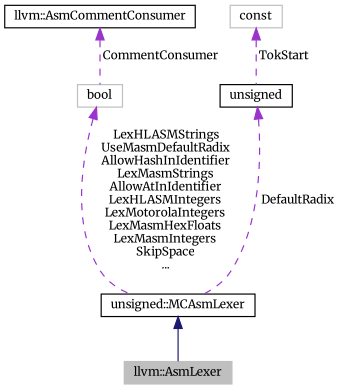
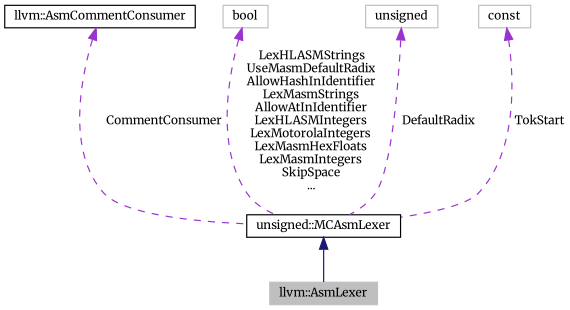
edge "bool" -> "llvm::AsmCommentConsumer": now "unsigned::MCAsmLexer" -> "llvm::AsmCommentConsumer"
edge "unsigned" -> "const": now "unsigned::MCAsmLexer" -> "const"
node "unsigned": color black -> grey75
